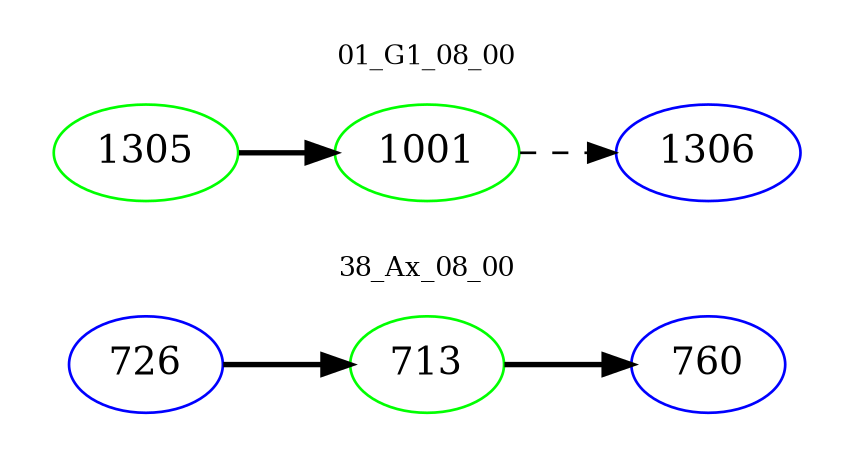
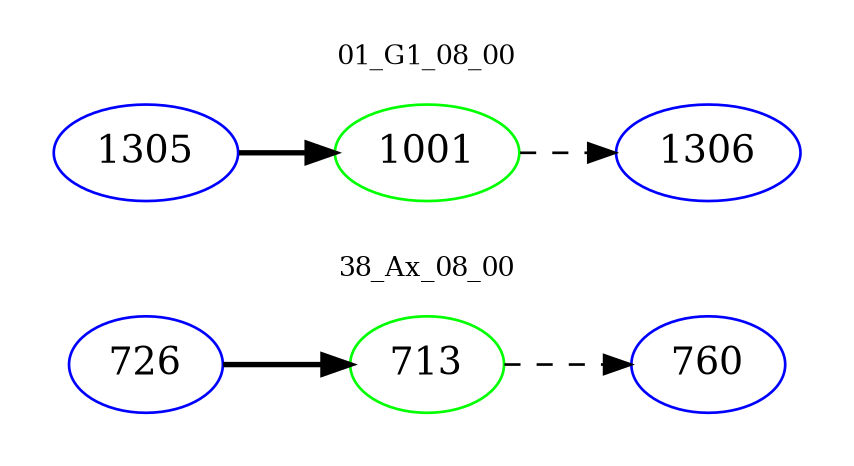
node "1305": color green -> blue
edge "713" -> "760": style bold -> dashed
